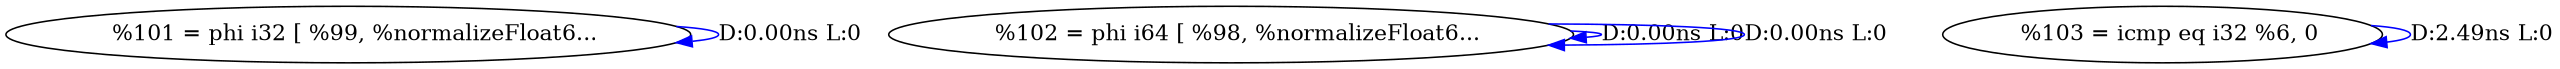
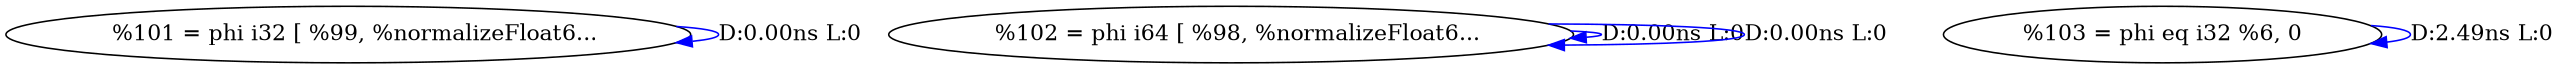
node "%103 = icmp eq i32 %6, 0": label "%103 = icmp eq i32 %6, 0" -> "%103 = phi eq i32 %6, 0"
